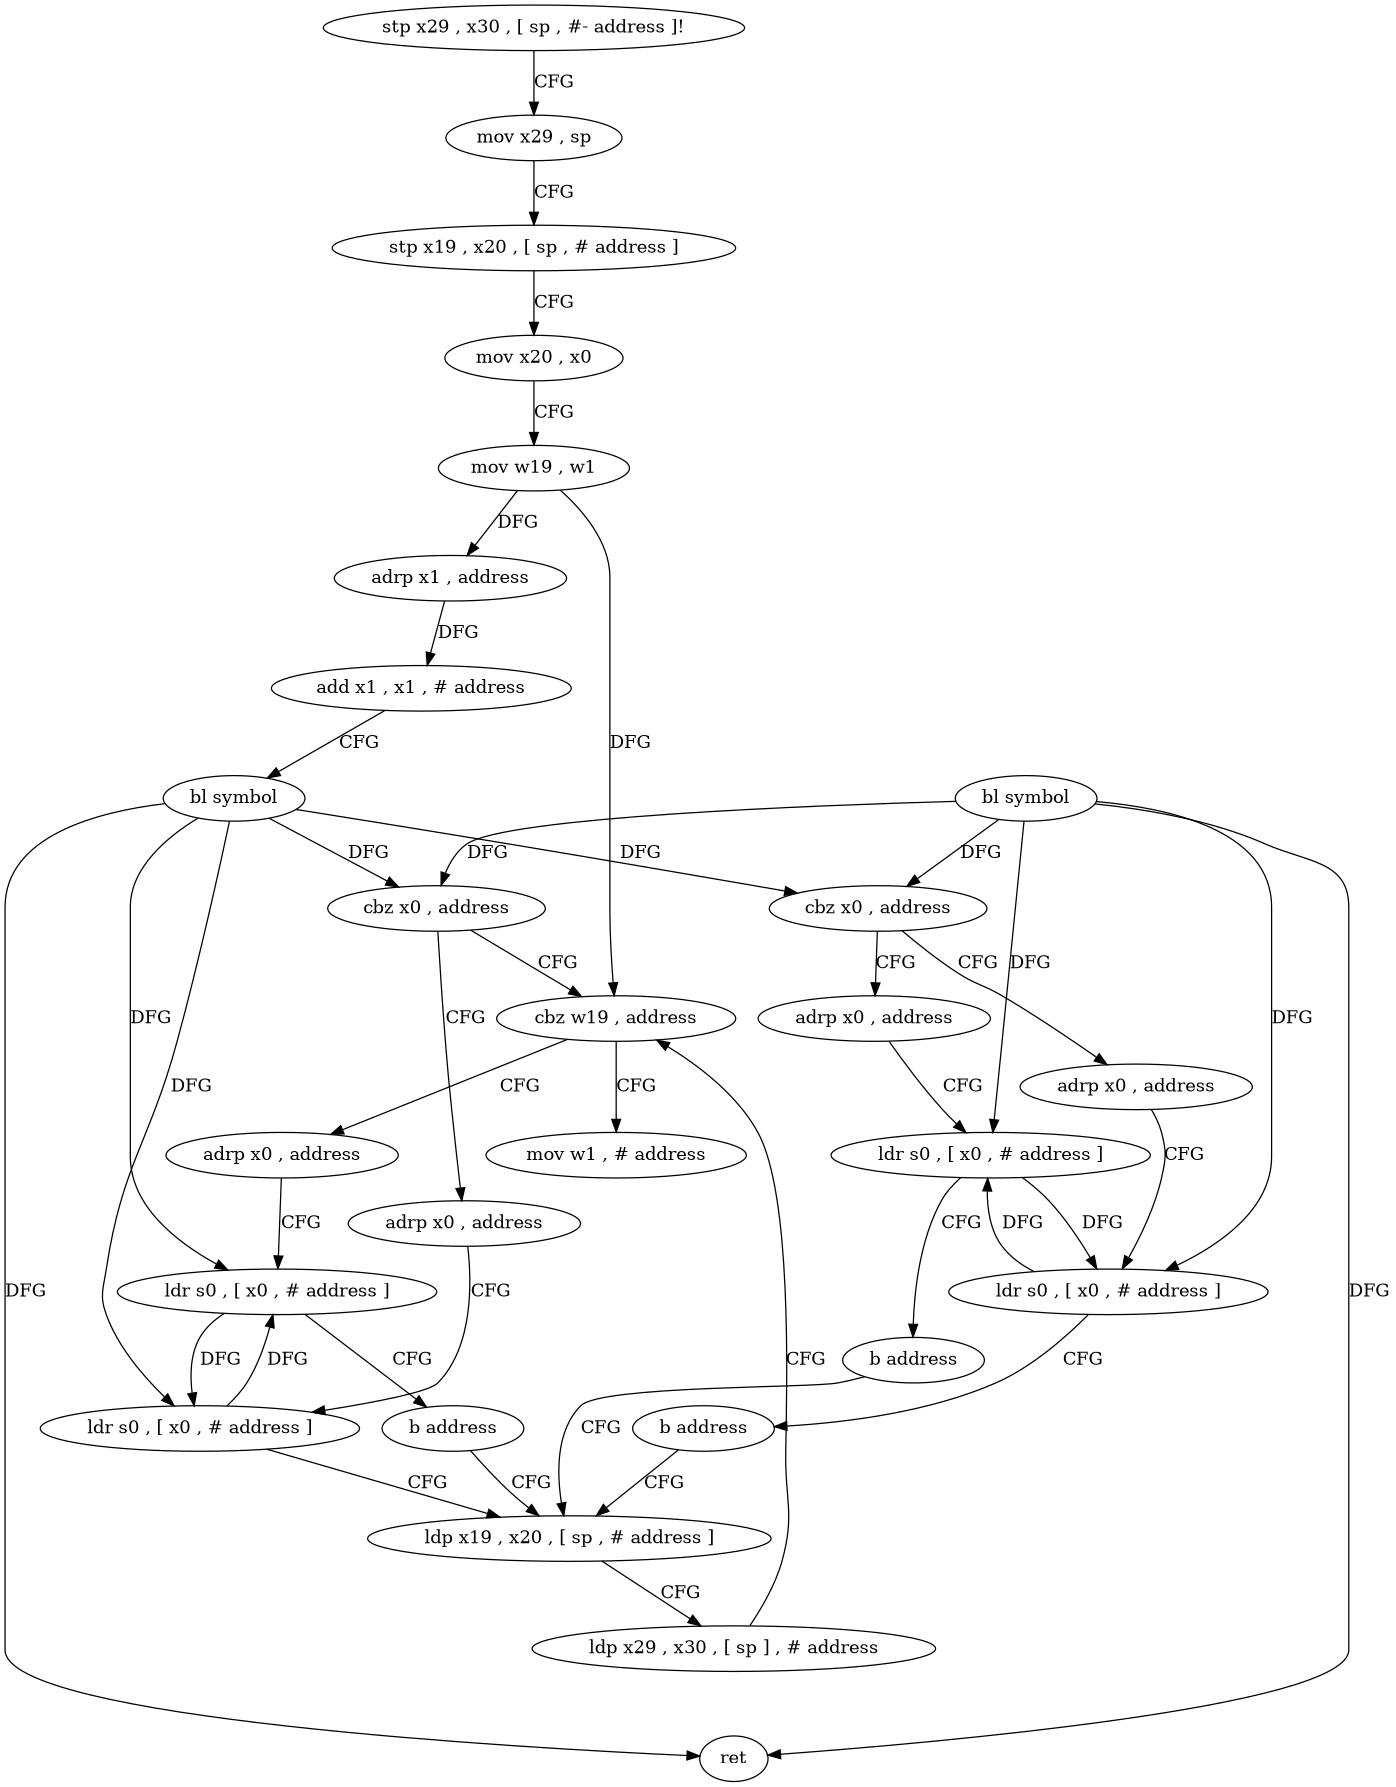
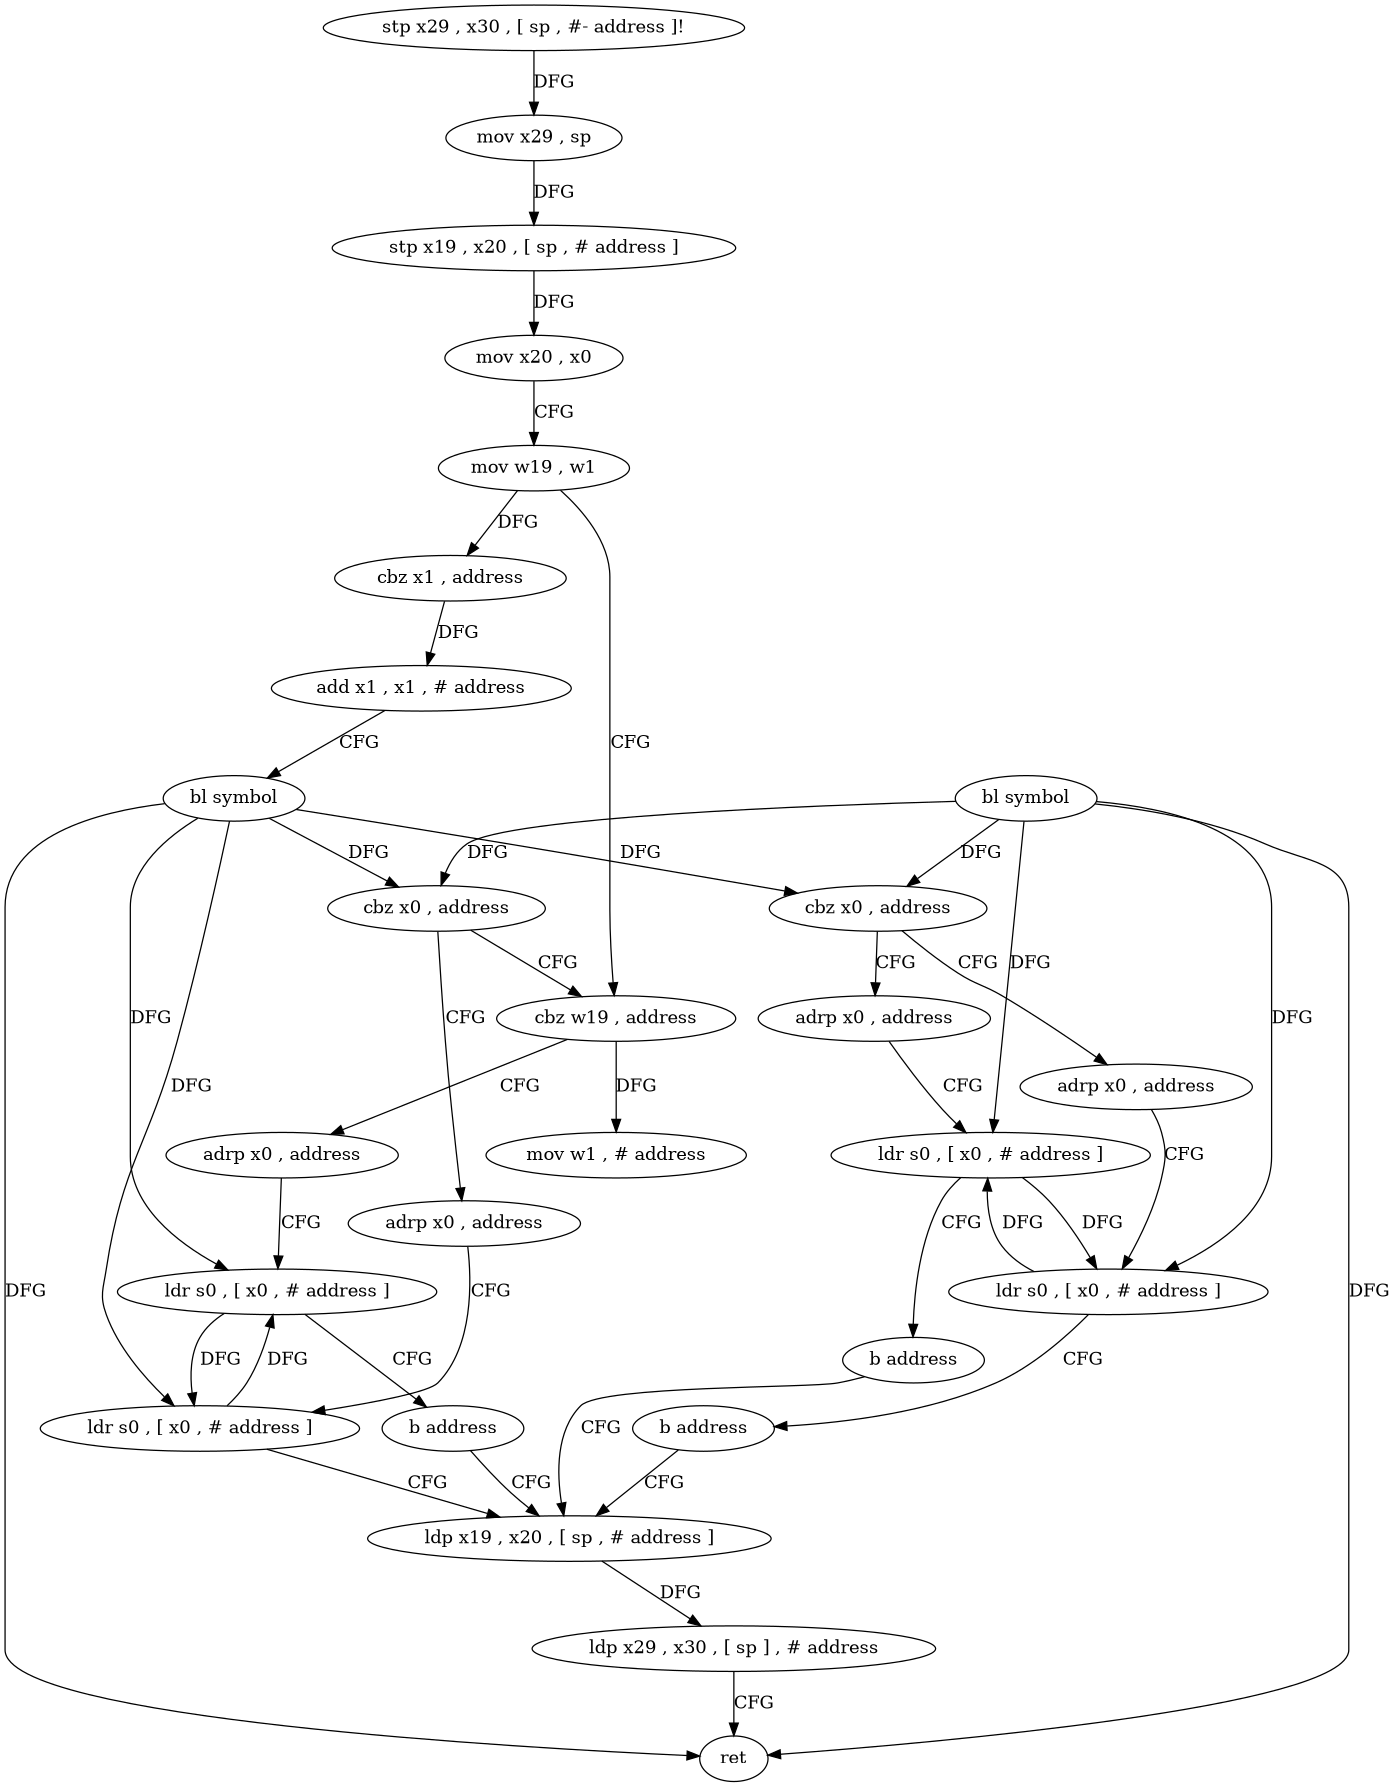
edge "stp x29 , x30 , [ sp , #- address ]!" -> "mov x29 , sp": label "CFG" -> "DFG"
edge "mov x29 , sp" -> "stp x19 , x20 , [ sp , # address ]": label "CFG" -> "DFG"
edge "stp x19 , x20 , [ sp , # address ]" -> "mov x20 , x0": label "CFG" -> "DFG"
node "adrp x1 , address": label "adrp x1 , address" -> "cbz x1 , address"
edge "mov w19 , w1" -> "cbz w19 , address": label "DFG" -> "CFG"
edge "cbz w19 , address" -> "mov w1 , # address": label "CFG" -> "DFG"
edge "ldp x29 , x30 , [ sp ] , # address" -> "cbz w19 , address": now "ldp x29 , x30 , [ sp ] , # address" -> "ret"
edge "ldp x19 , x20 , [ sp , # address ]" -> "ldp x29 , x30 , [ sp ] , # address": label "CFG" -> "DFG"
